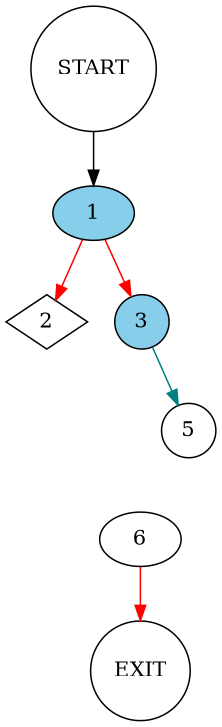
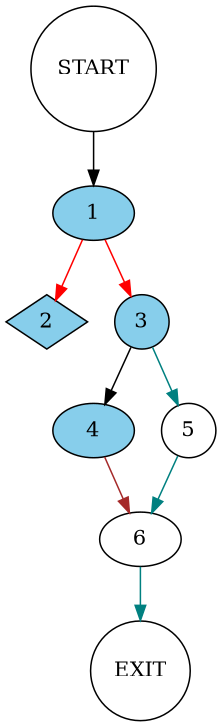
node "2": fillcolor white -> skyblue
node "4": added
edge "5" -> "6": added
edge "6" -> "EXIT": color red -> teal
